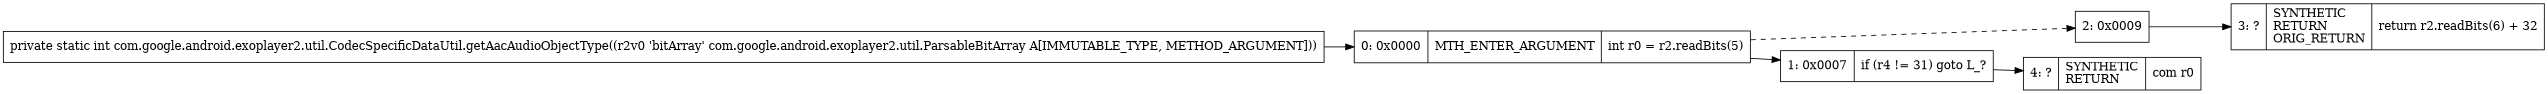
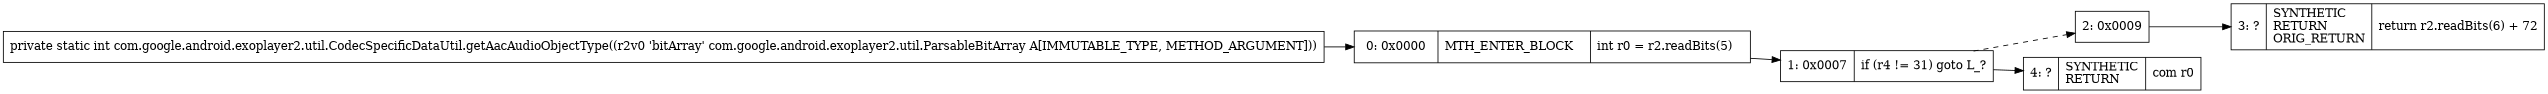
node "3: ?": text "return r2.readBits(6) + 32" -> "return r2.readBits(6) + 72"
edge "0: 0x0000" -> "2: 0x0009": now "1: 0x0007" -> "2: 0x0009"
node "0: 0x0000": text "MTH_ENTER_ARGUMENT" -> "MTH_ENTER_BLOCK"
